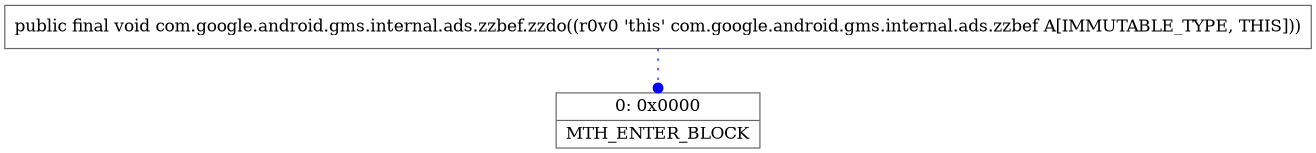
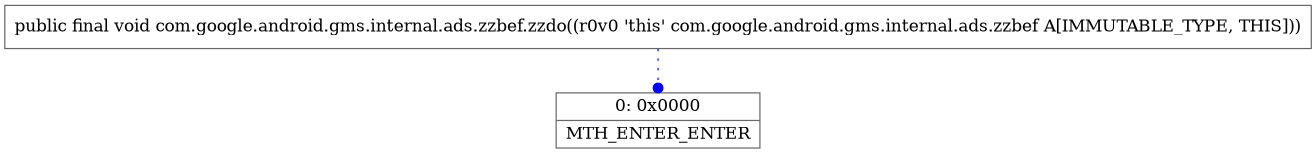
node "0: 0x0000": text "MTH_ENTER_BLOCK" -> "MTH_ENTER_ENTER"
